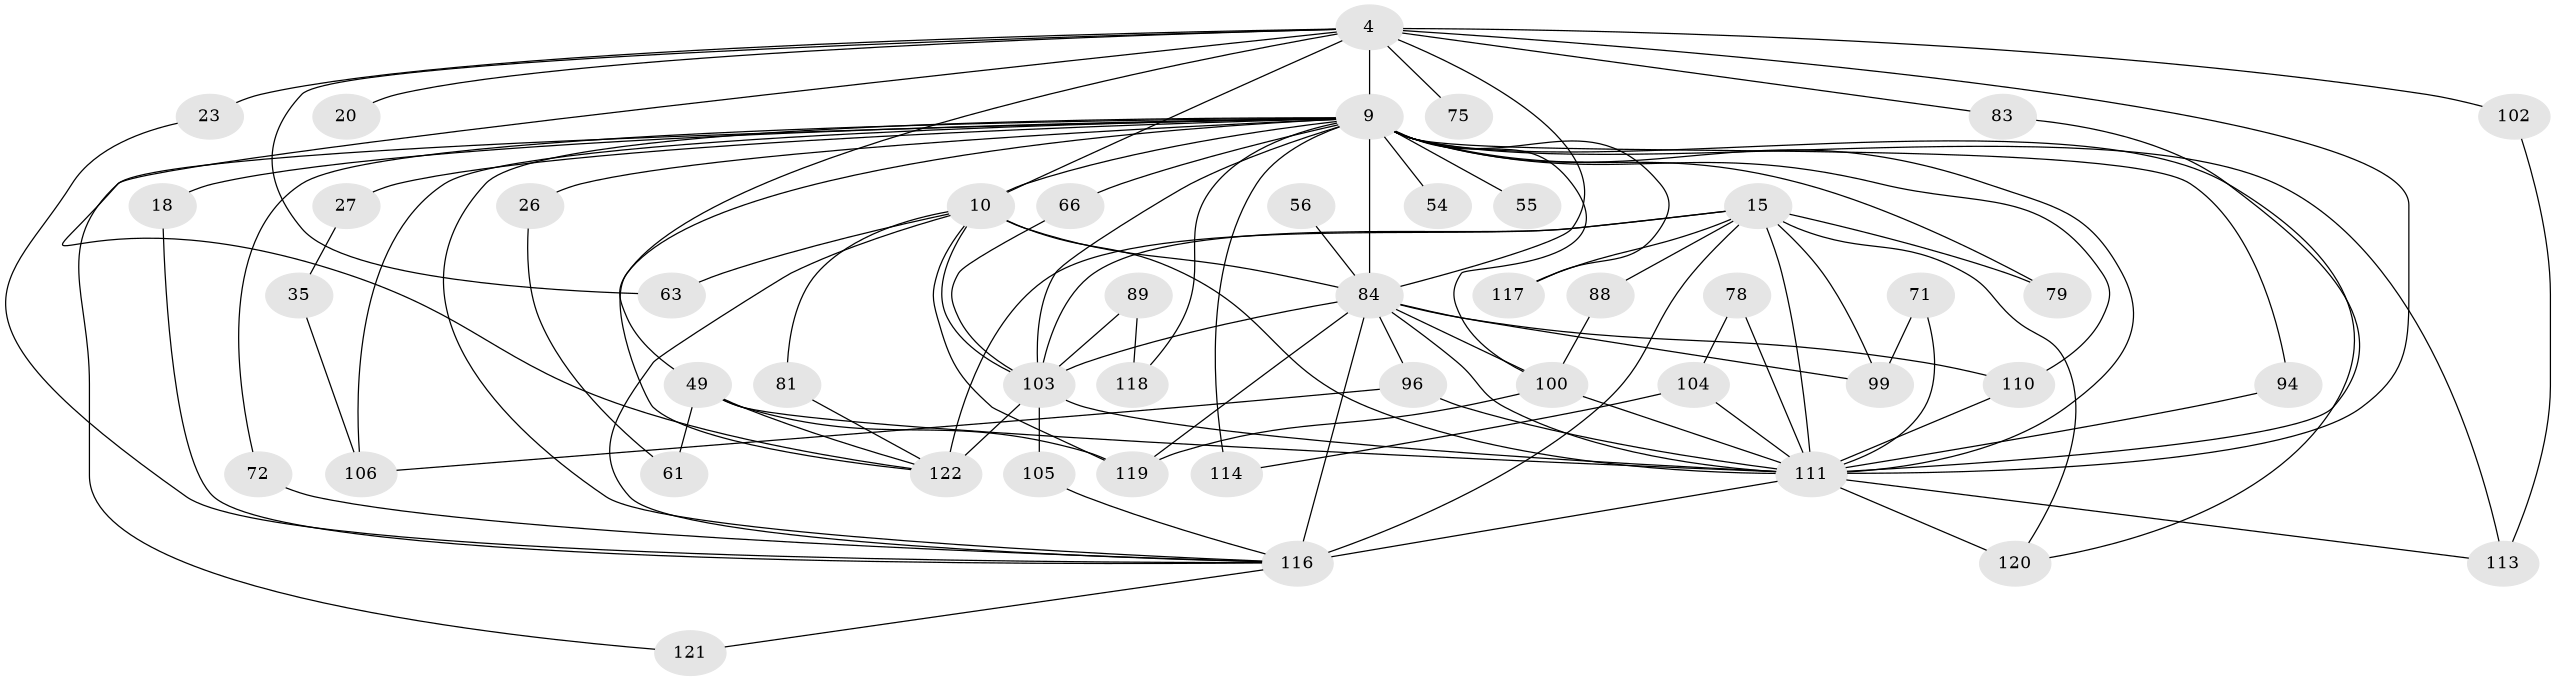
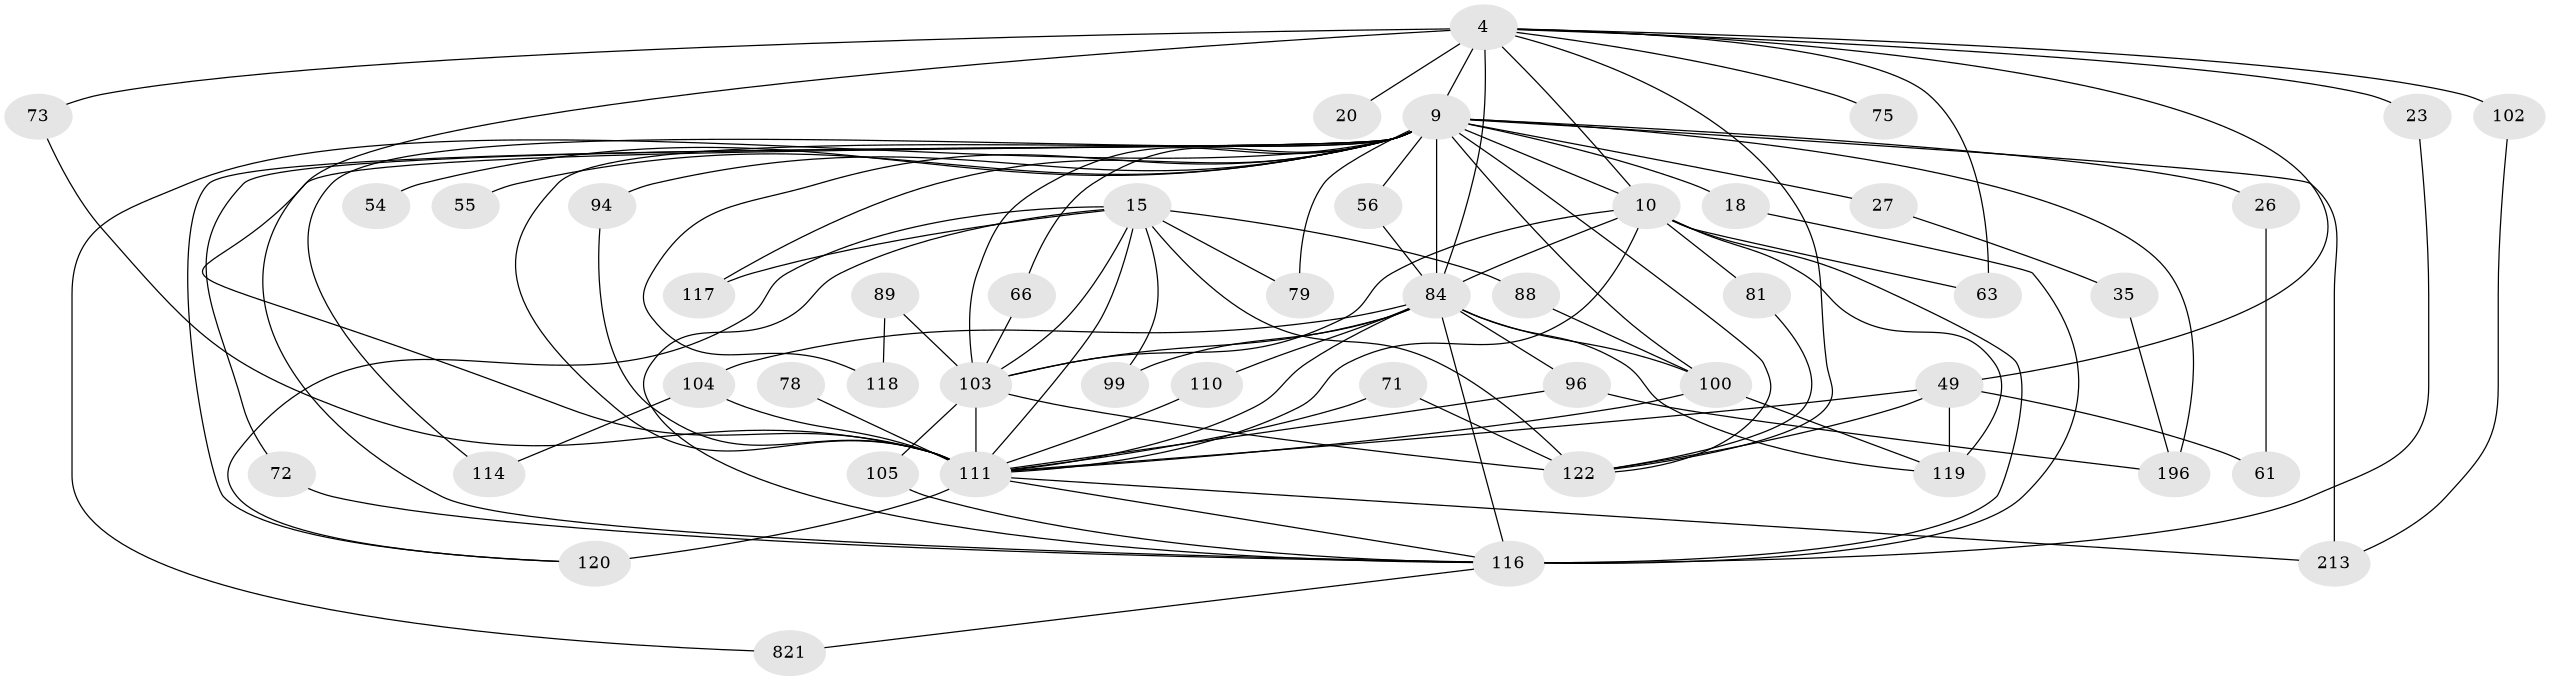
node "83": label "83" -> "73"
edge "9" -- "110": now "9" -- "56"
edge "78" -- "104": now "84" -- "104"
edge "71" -- "99": now "71" -- "122"
node "106": label "106" -> "196"
node "113": label "113" -> "213"
node "121": label "121" -> "821"
